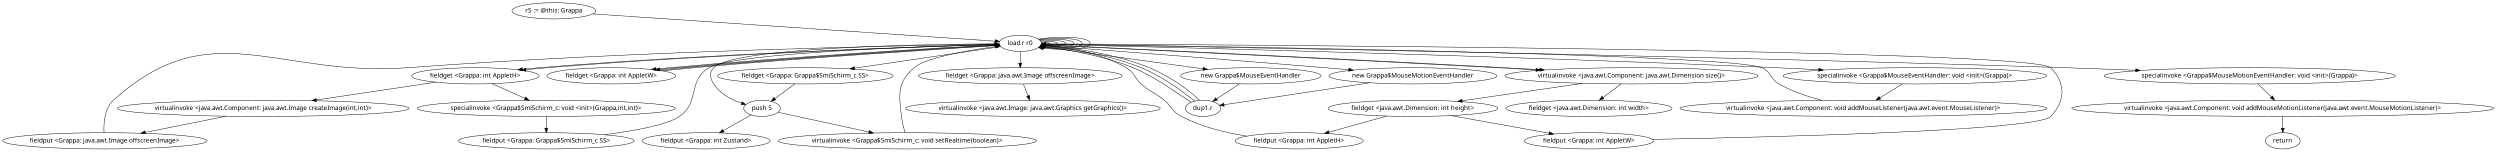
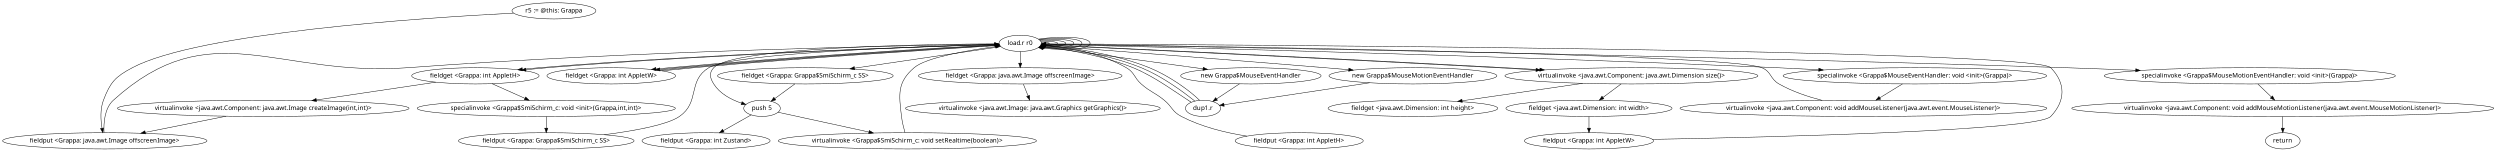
edge "r5 := @this: Grappa" -> "load.r r0": now "r5 := @this: Grappa" -> "fieldput <Grappa: java.awt.Image offscreenImage>"
edge "fieldget <java.awt.Dimension: int height>" -> "fieldput <Grappa: int AppletH>": removed
edge "fieldget <java.awt.Dimension: int height>" -> "fieldput <Grappa: int AppletW>": now "fieldget <java.awt.Dimension: int width>" -> "fieldput <Grappa: int AppletW>"
